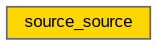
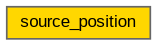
node "source_source": label "source_source" -> "source_position"
